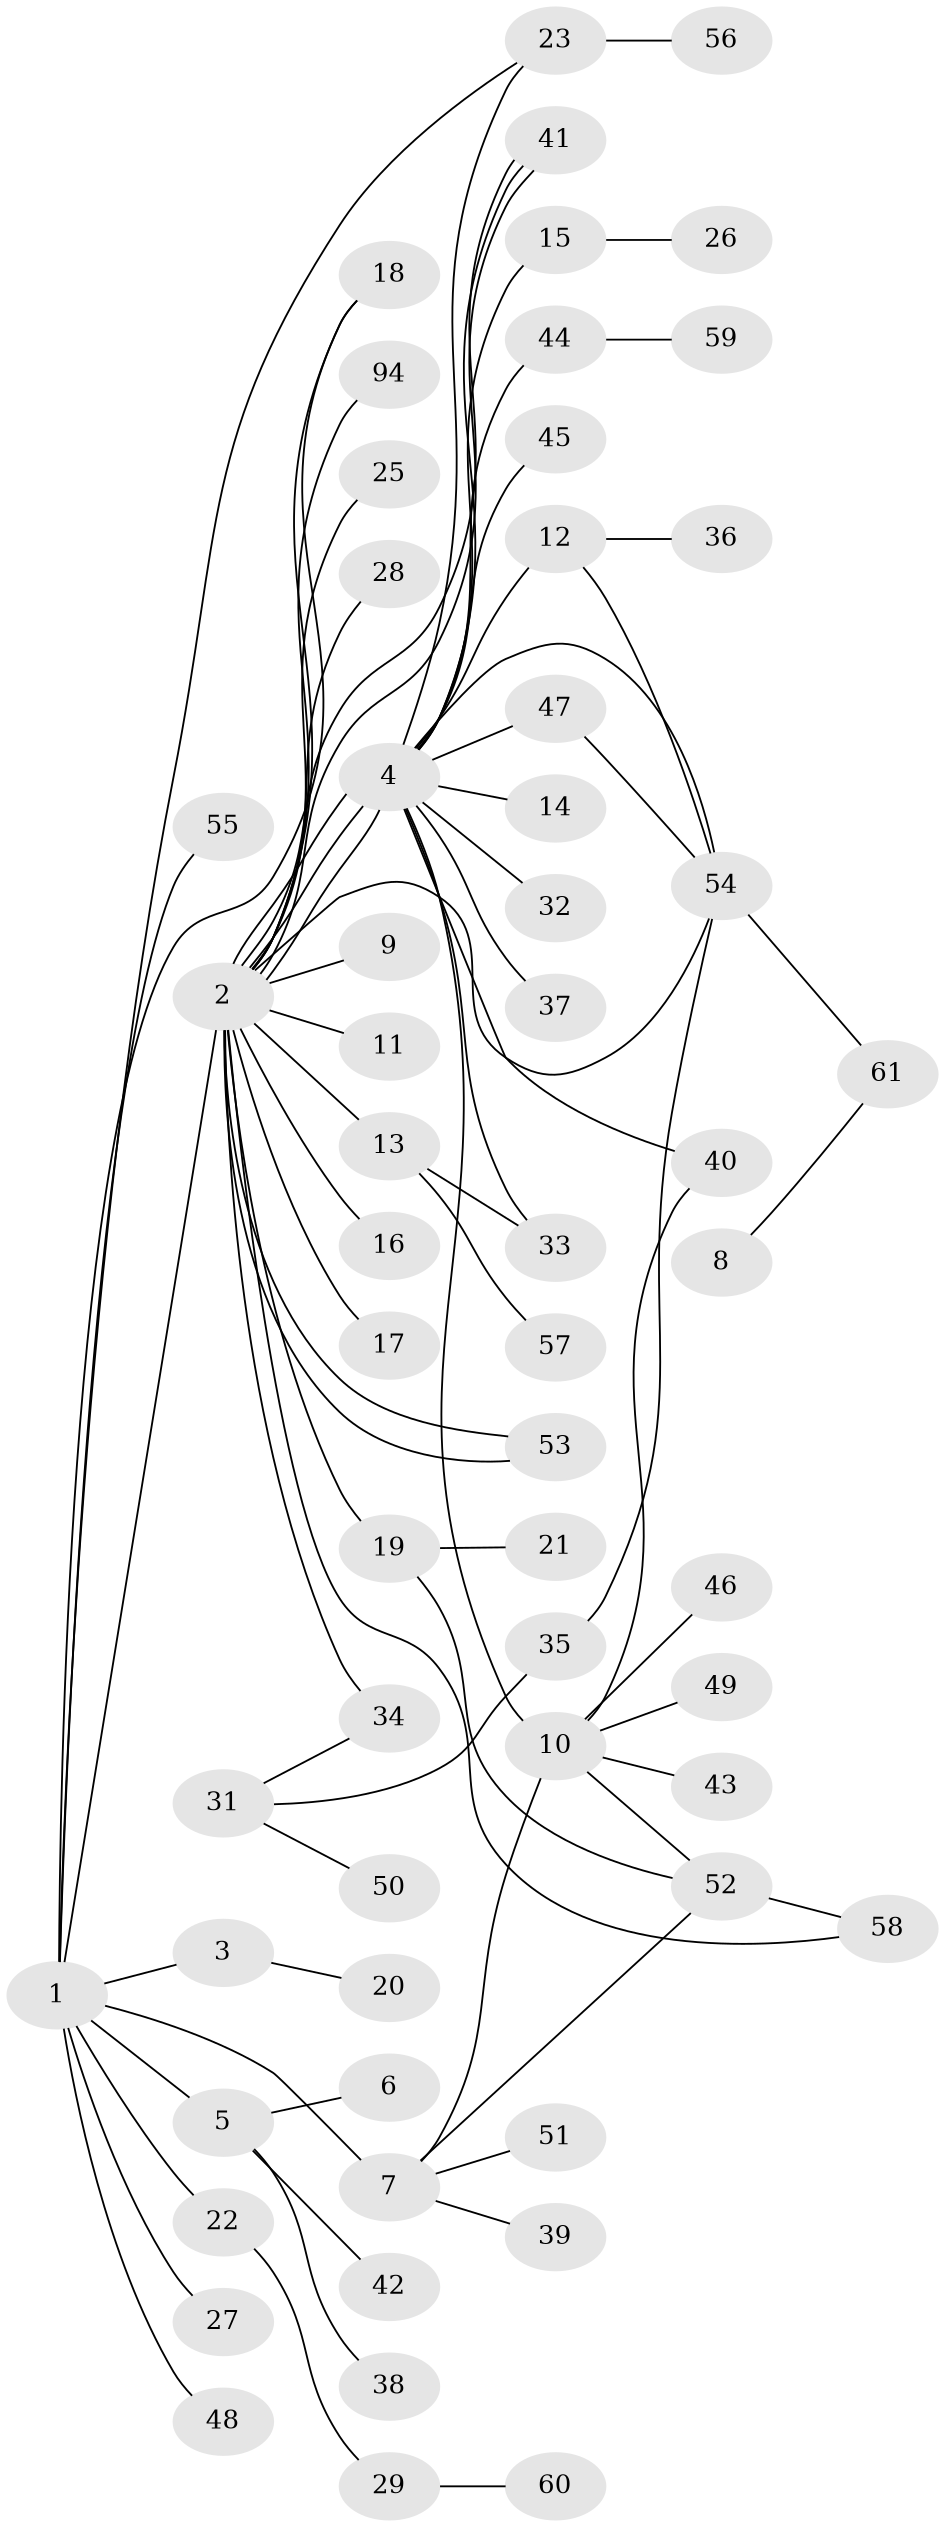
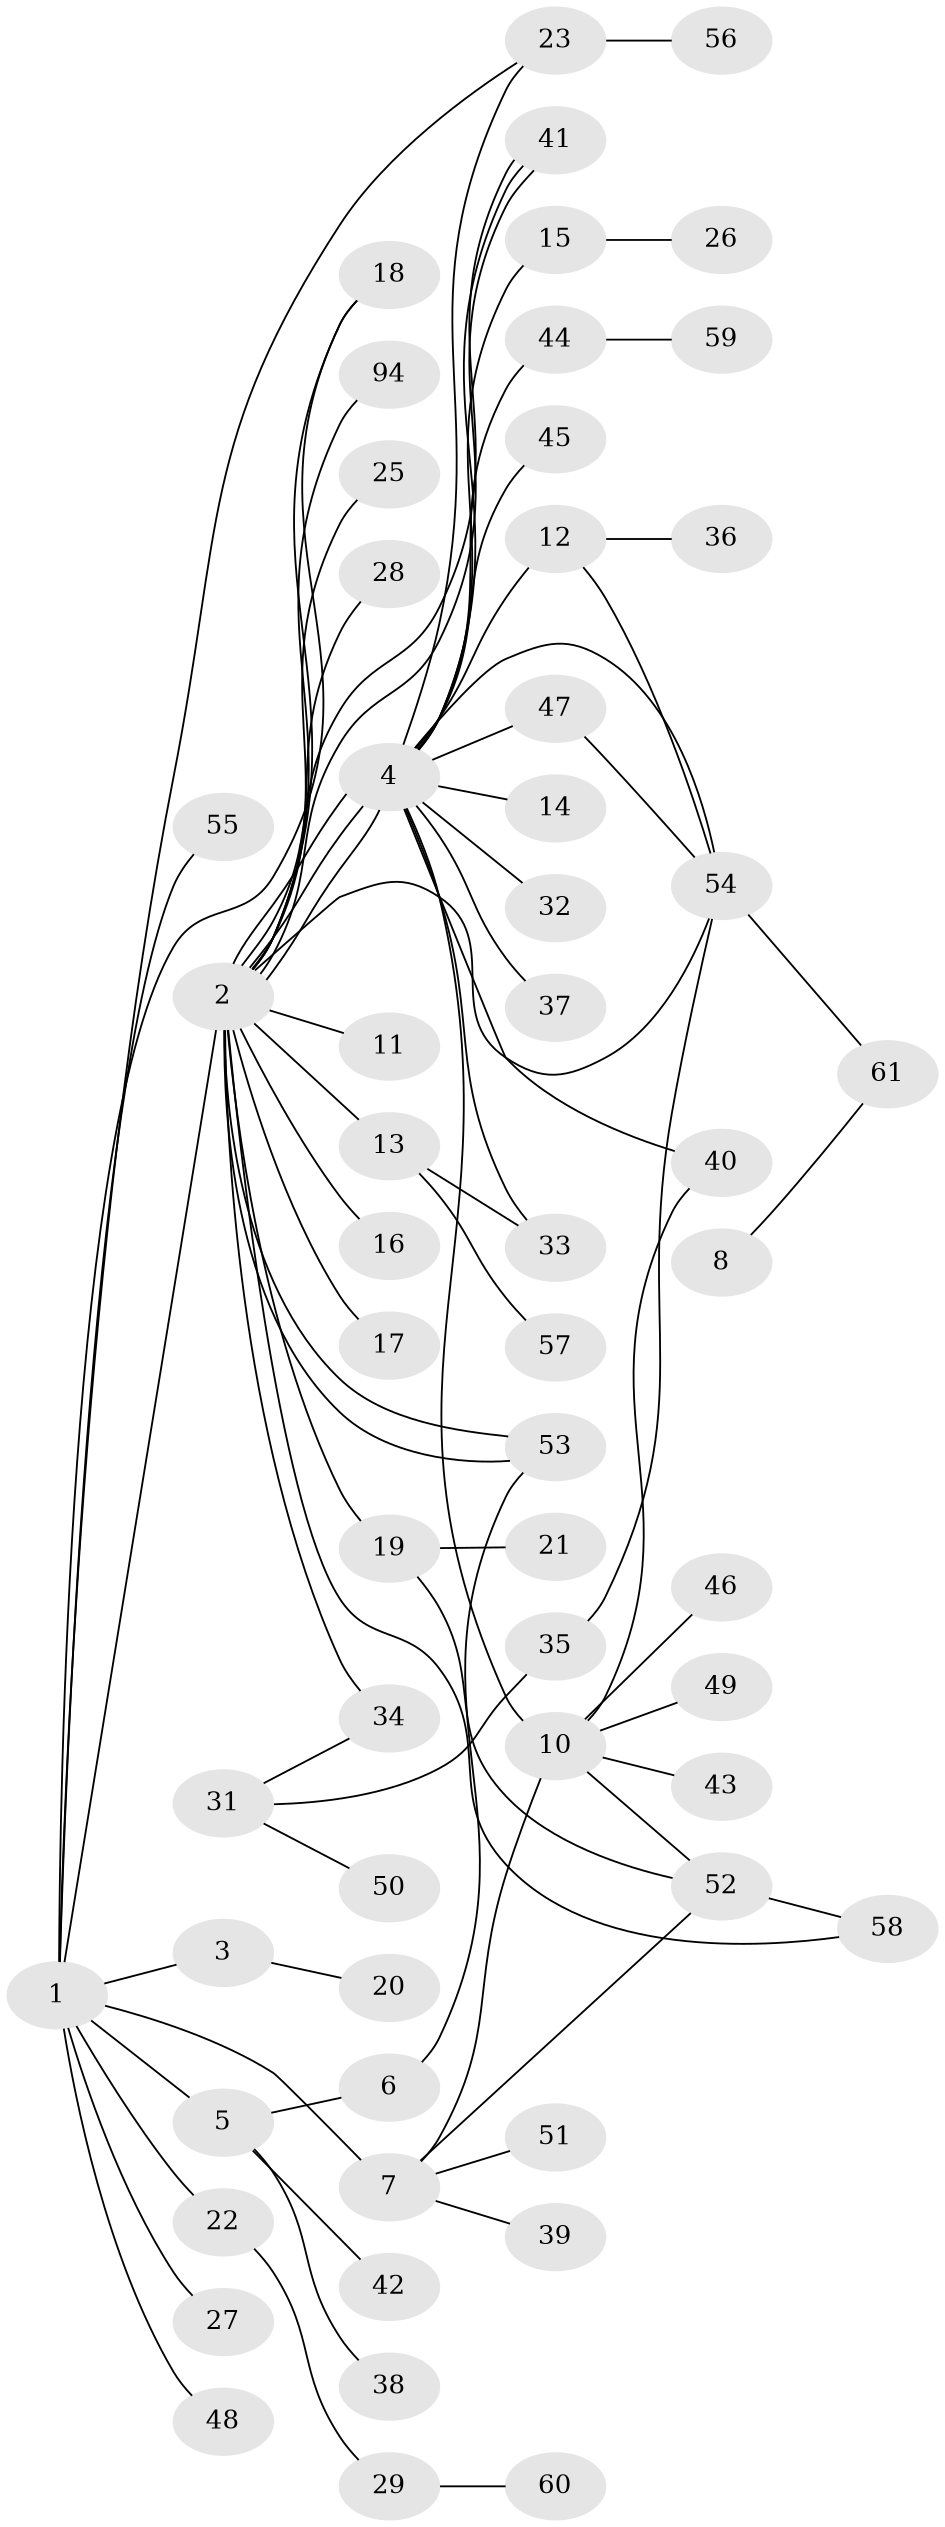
node "9": removed
edge "53" -- "6": added
